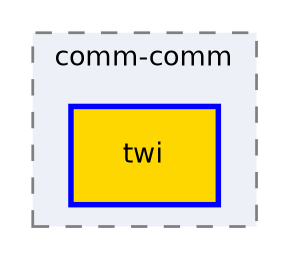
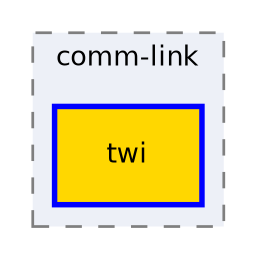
cluster "comm-comm": label "comm-comm" -> "comm-link"
